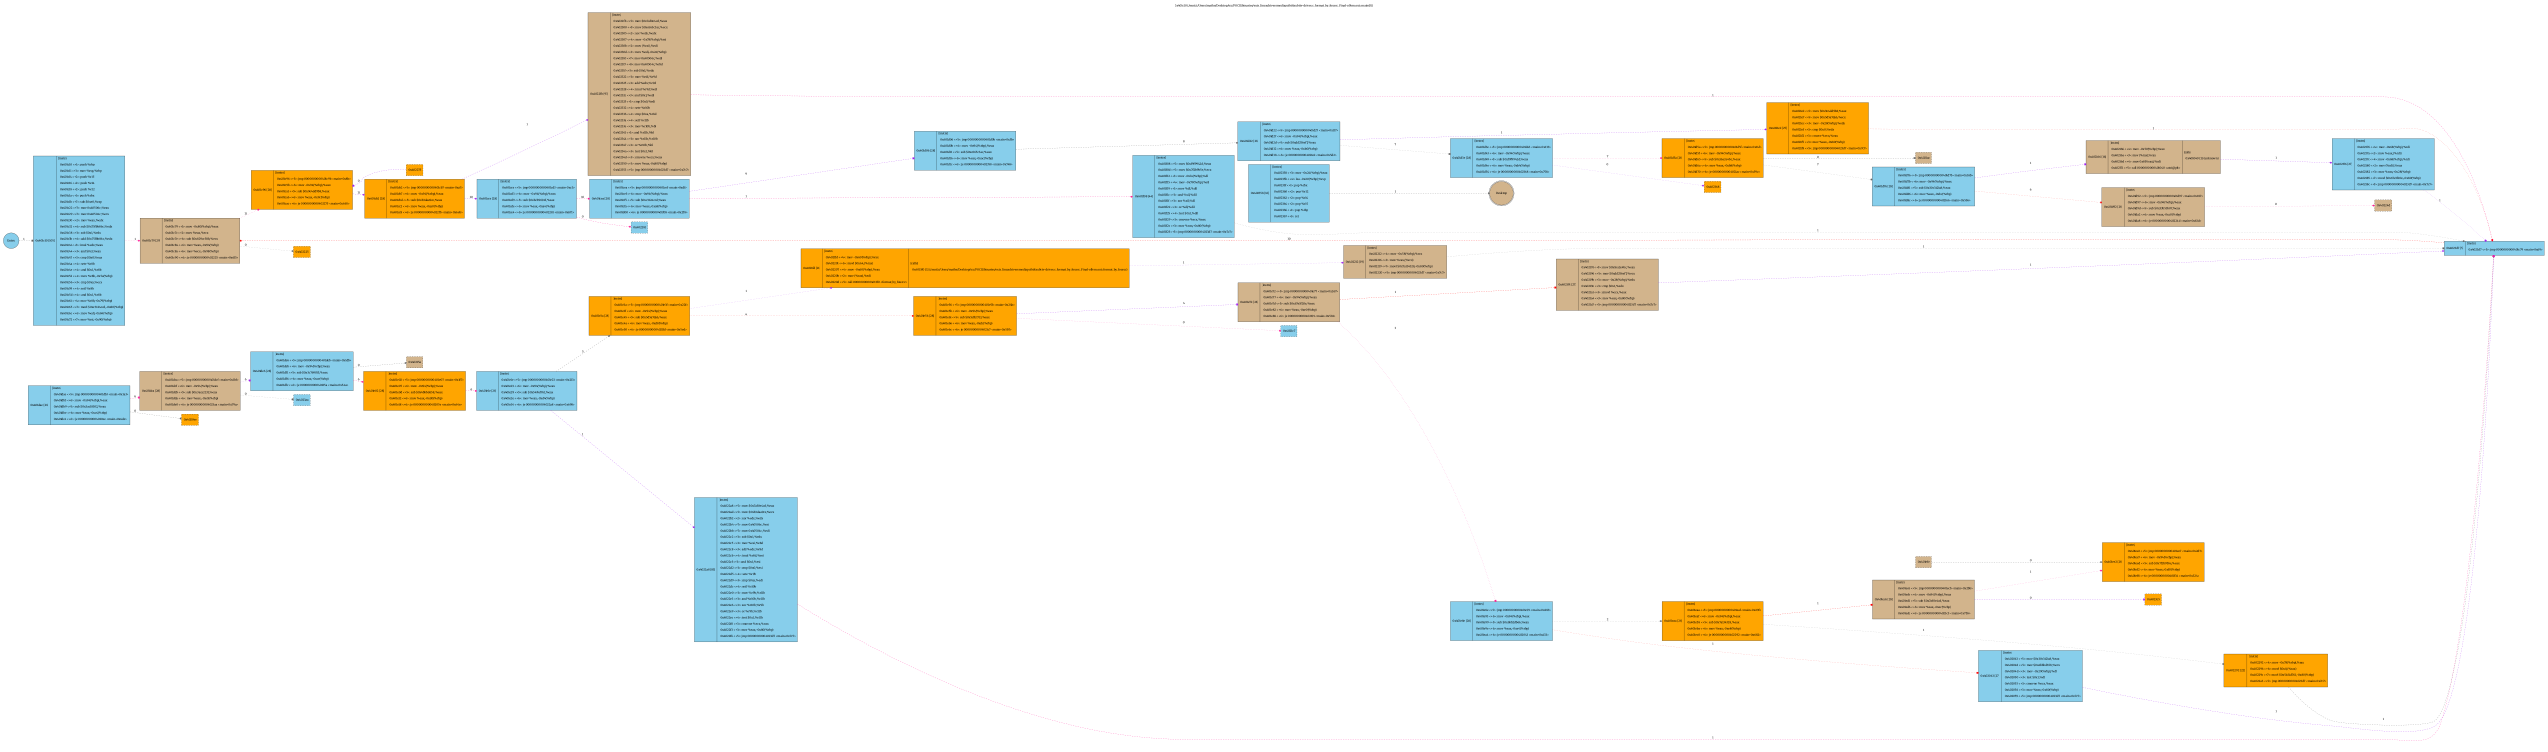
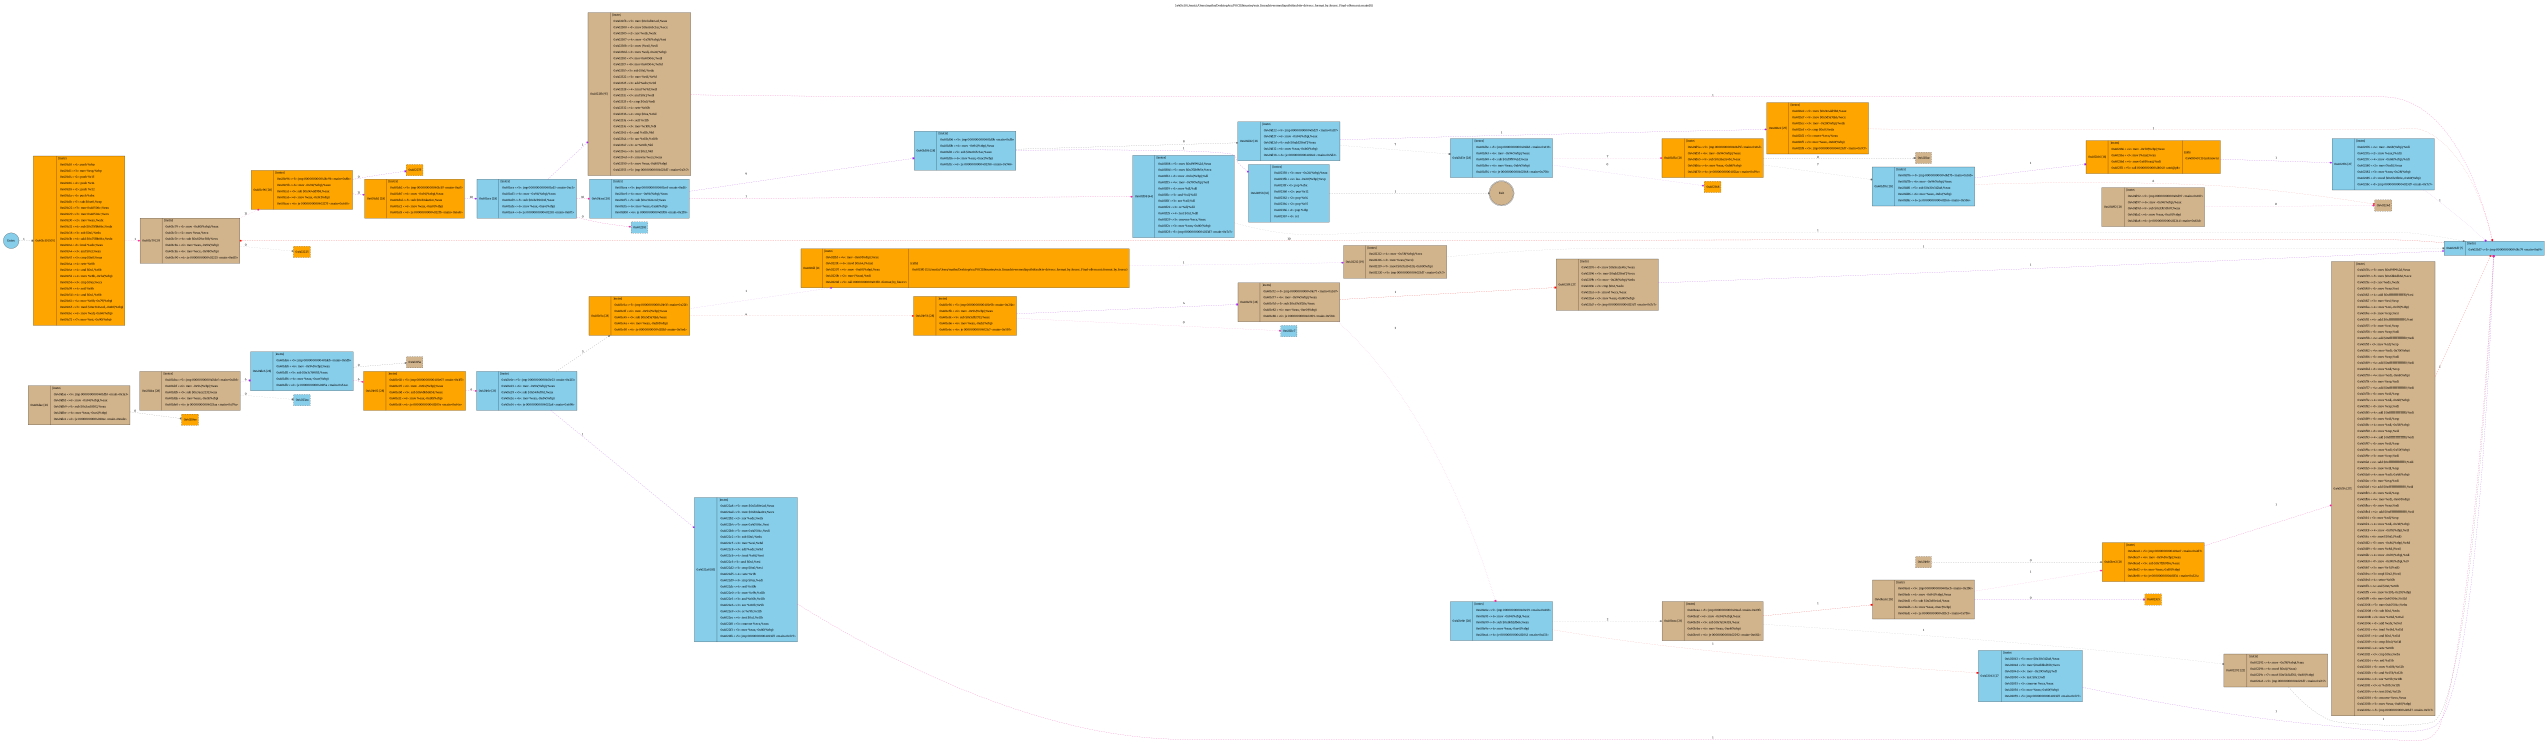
edge "0x401cb2 [28]" -> "0x4022fb [93]": now "0x401cce [28]" -> "0x4022fb [93]"
edge "0x401d06 [28]" -> "0x402358 [16]": added, label "1"
node "0x402166 [16]": fillcolor tan -> orange
edge "0x402275" -> "0x401c96 [28]": reversed
node "Desktop": label "Desktop" -> "Exit"
edge "0x401d76 [28]" -> "0x401d92 [28]": now "0x401d76 [28]" -> "0x40224d"
node "0x401c10 [105]": fillcolor skyblue -> orange
edge "0x401dae [28]" -> "0x401dca [28]": removed, label "6"
node "0x401dae [28]": fillcolor skyblue -> tan
node "0x401f34 [271]": added
node "0x401eaa [28]": fillcolor orange -> tan
node "0x402292 [22]": fillcolor orange -> tan
